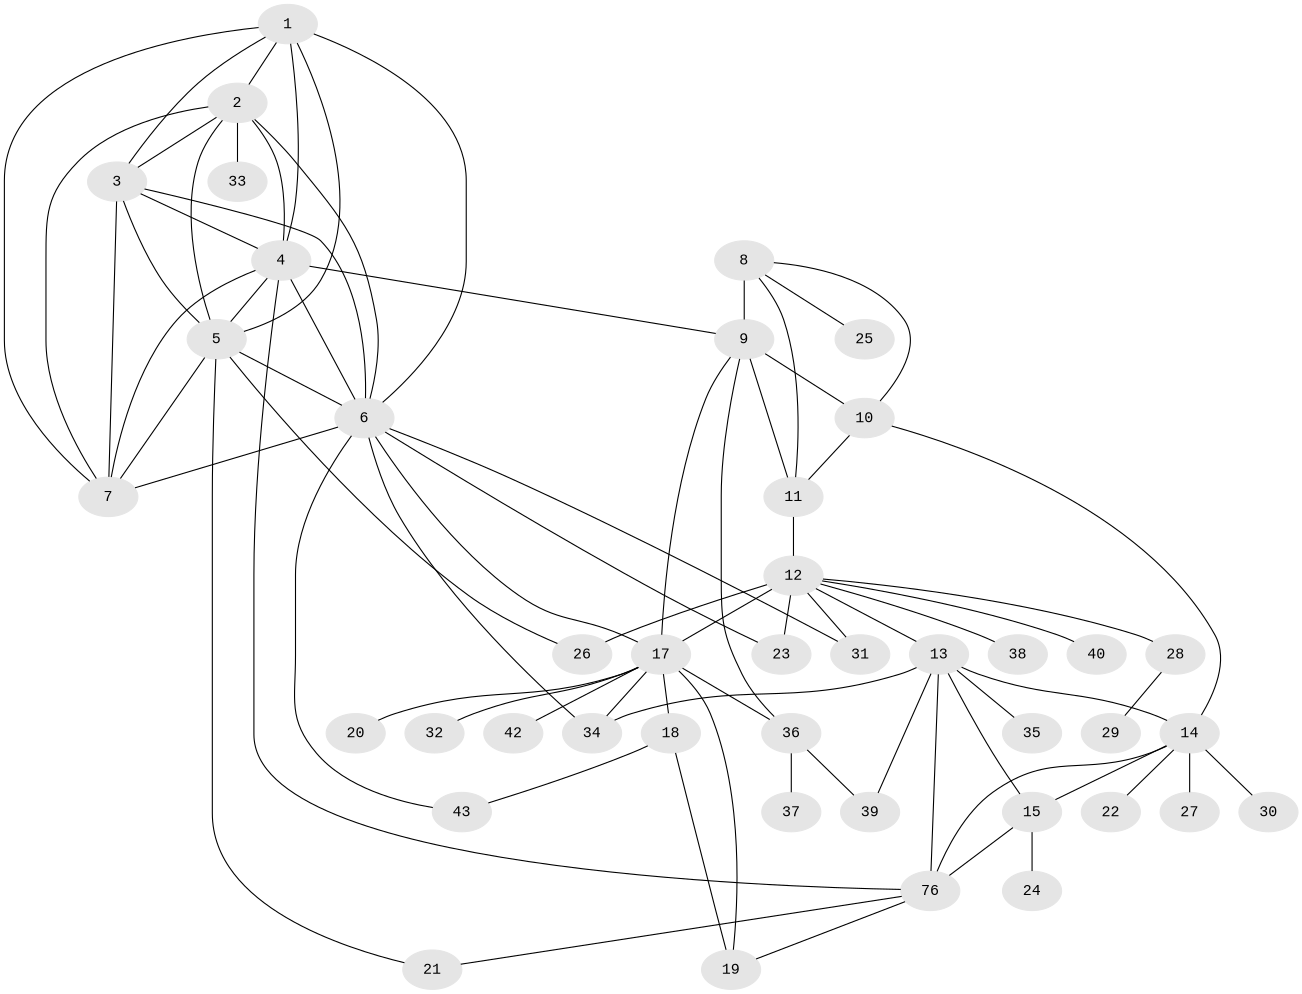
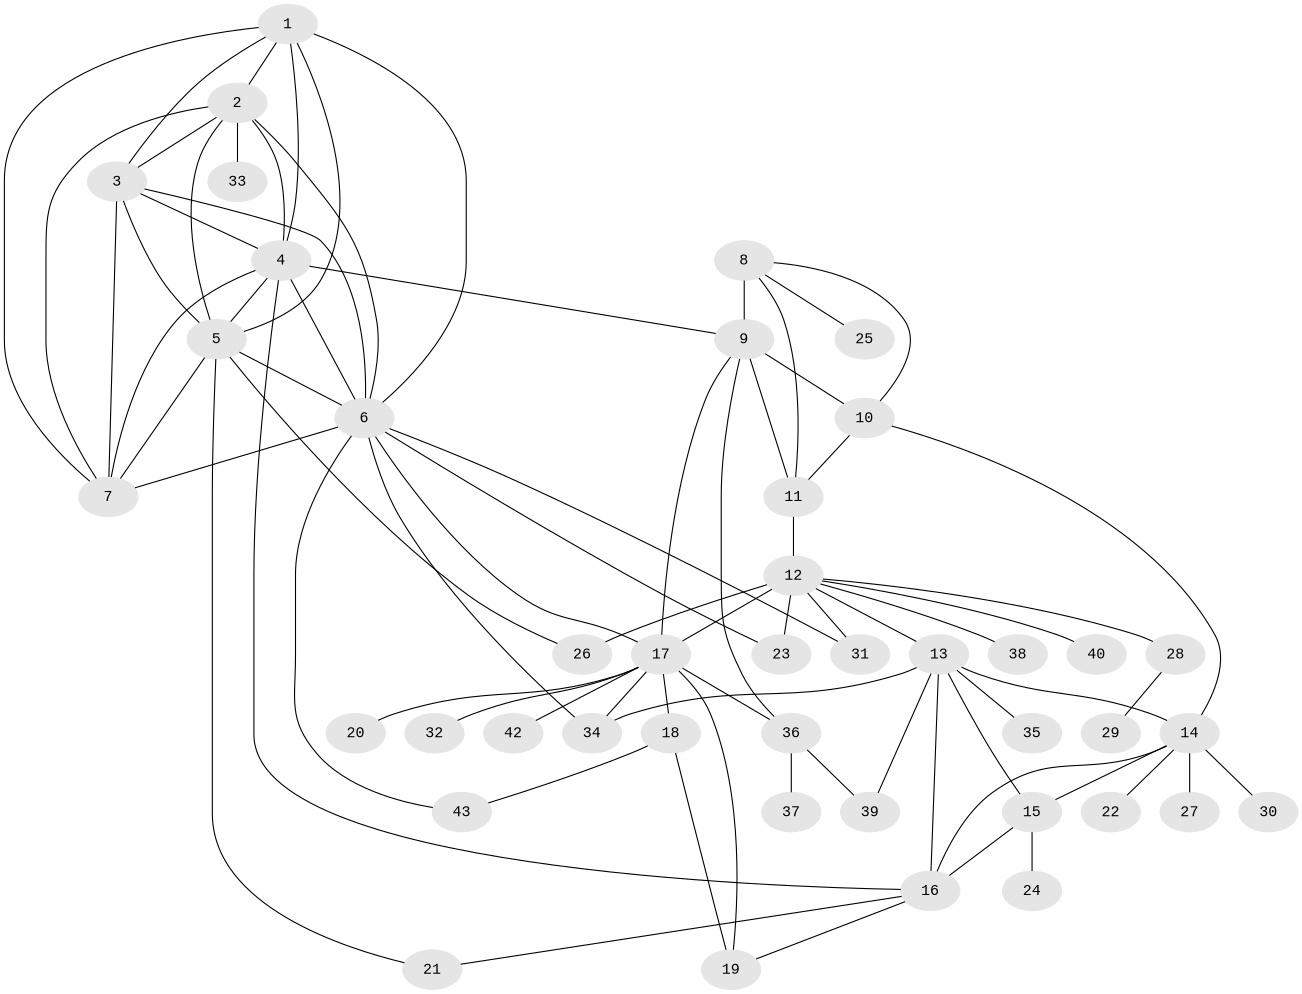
node "76": label "76" -> "16"
